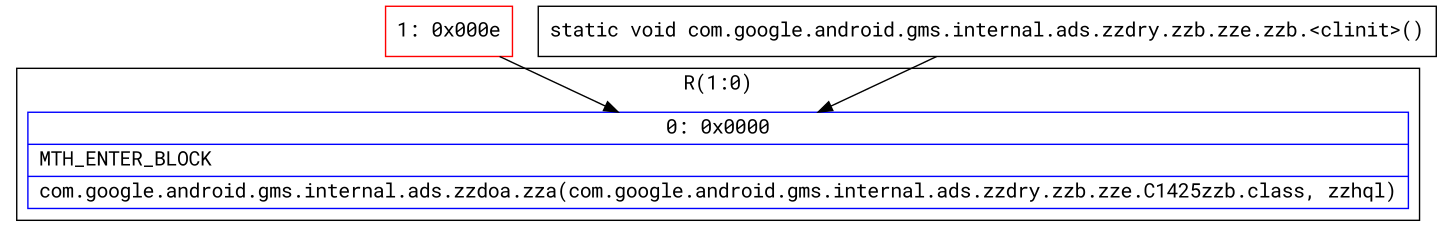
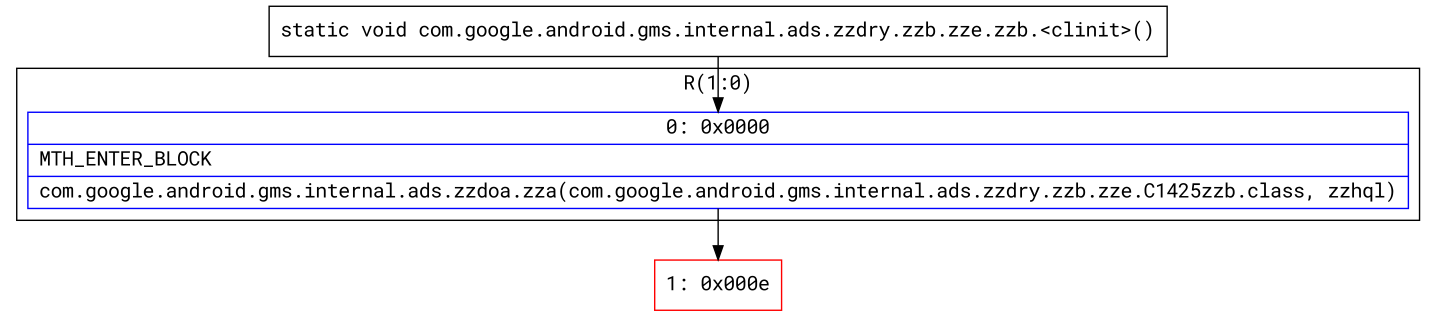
edge "1: 0x000e" -> "0: 0x0000": reversed
